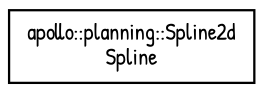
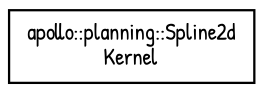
node "apollo::planning::Spline2d Spline": label "apollo::planning::Spline2d Spline" -> "apollo::planning::Spline2d Kernel"
